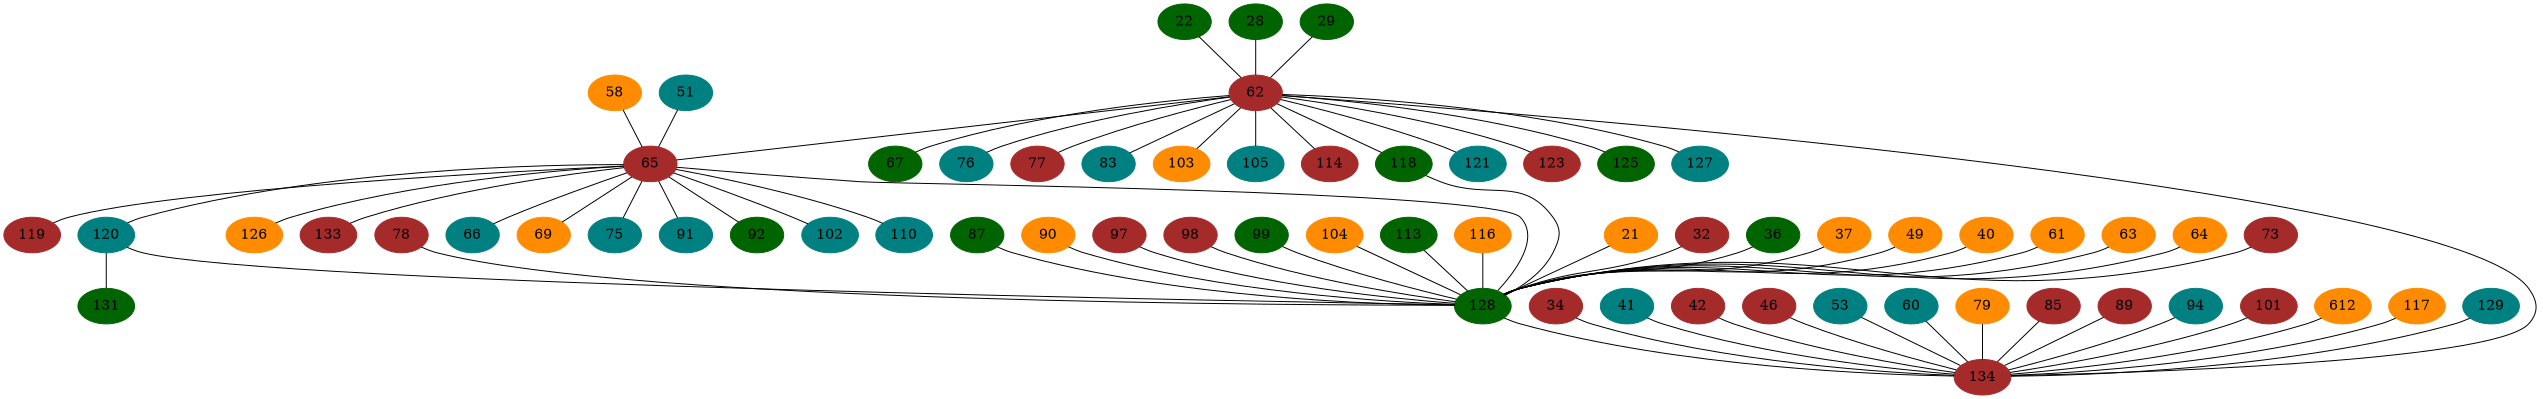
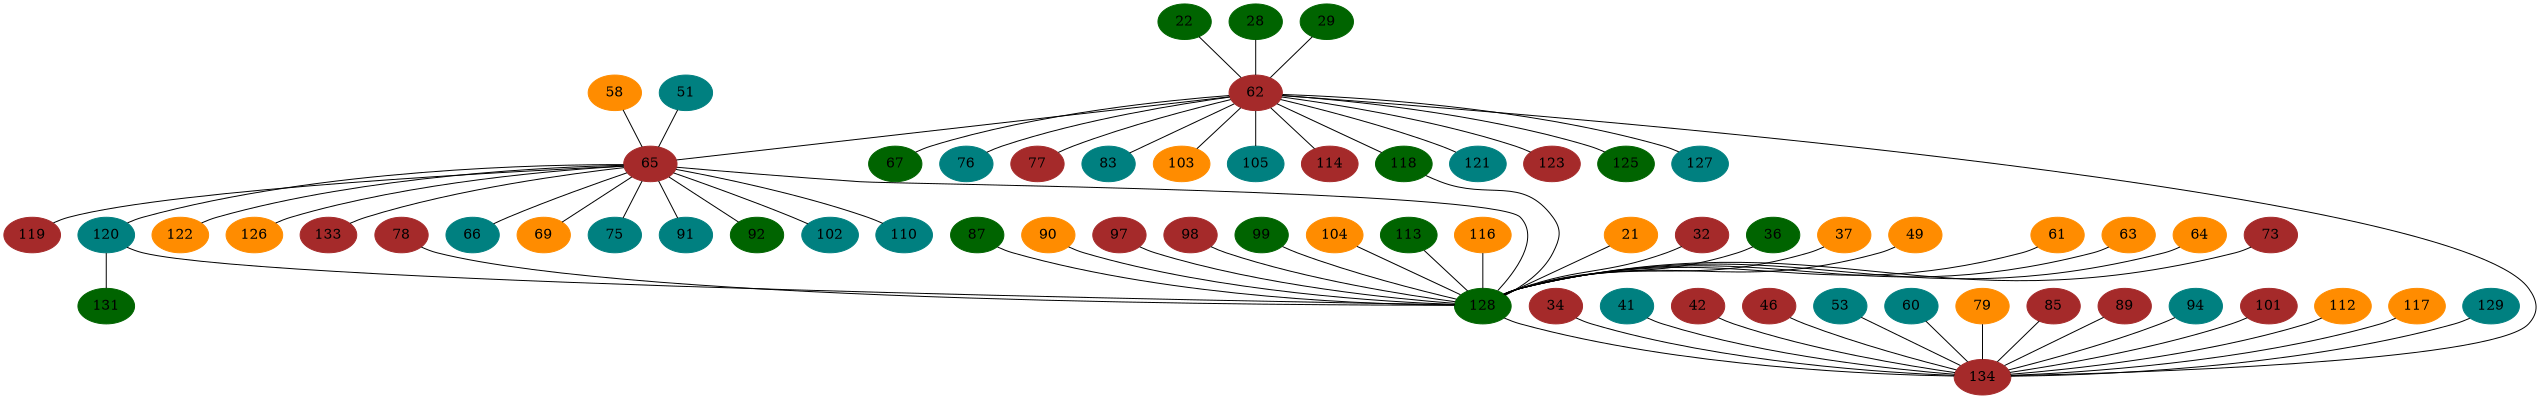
node "122": added
node "40": removed
node "612": label "612" -> "112"
